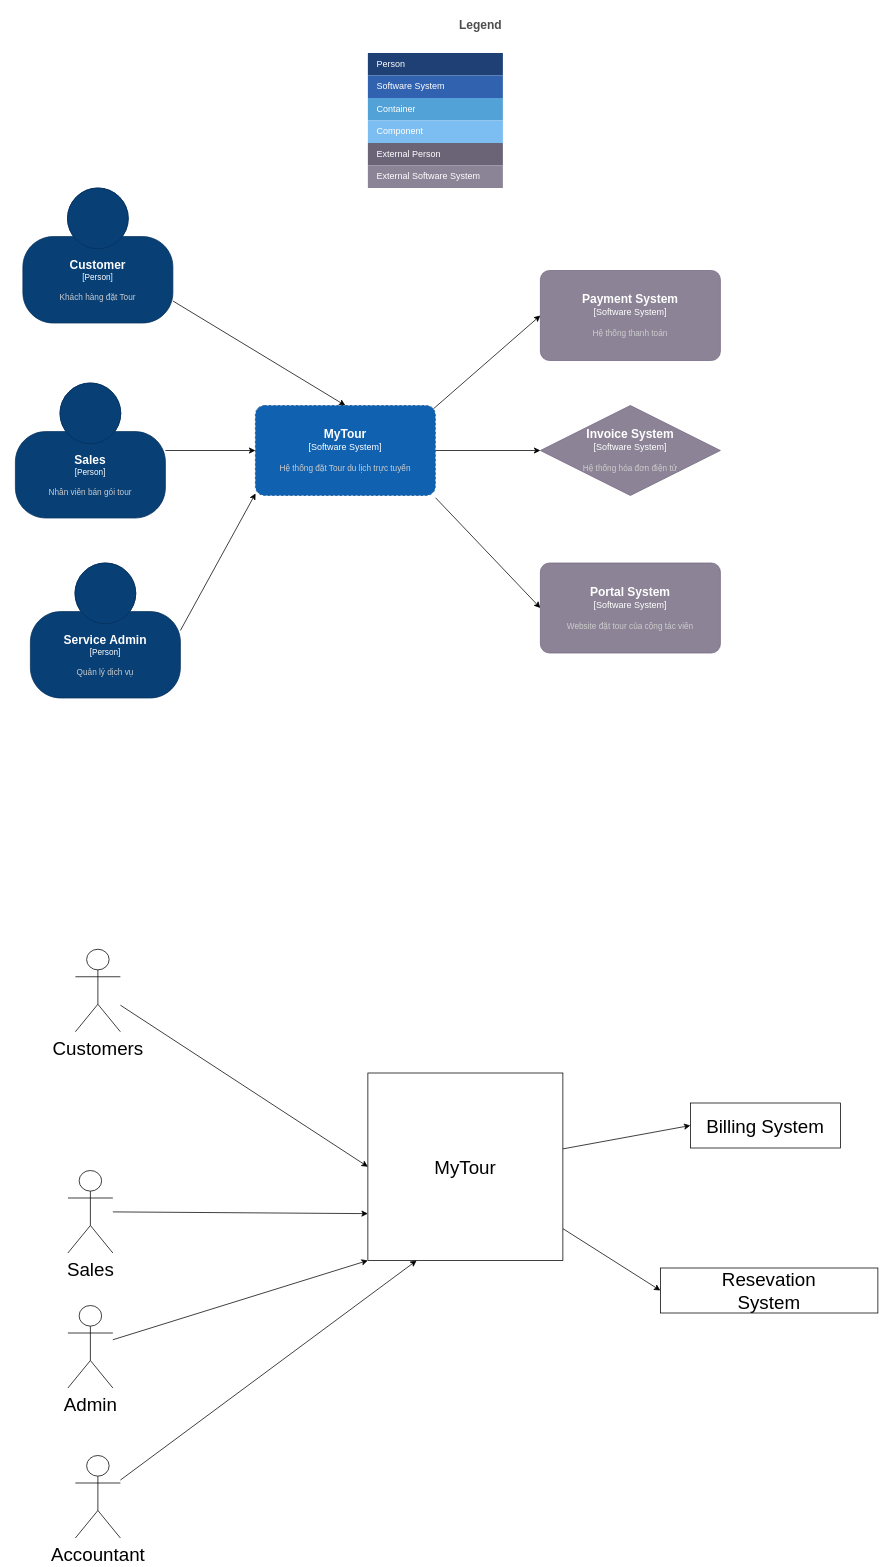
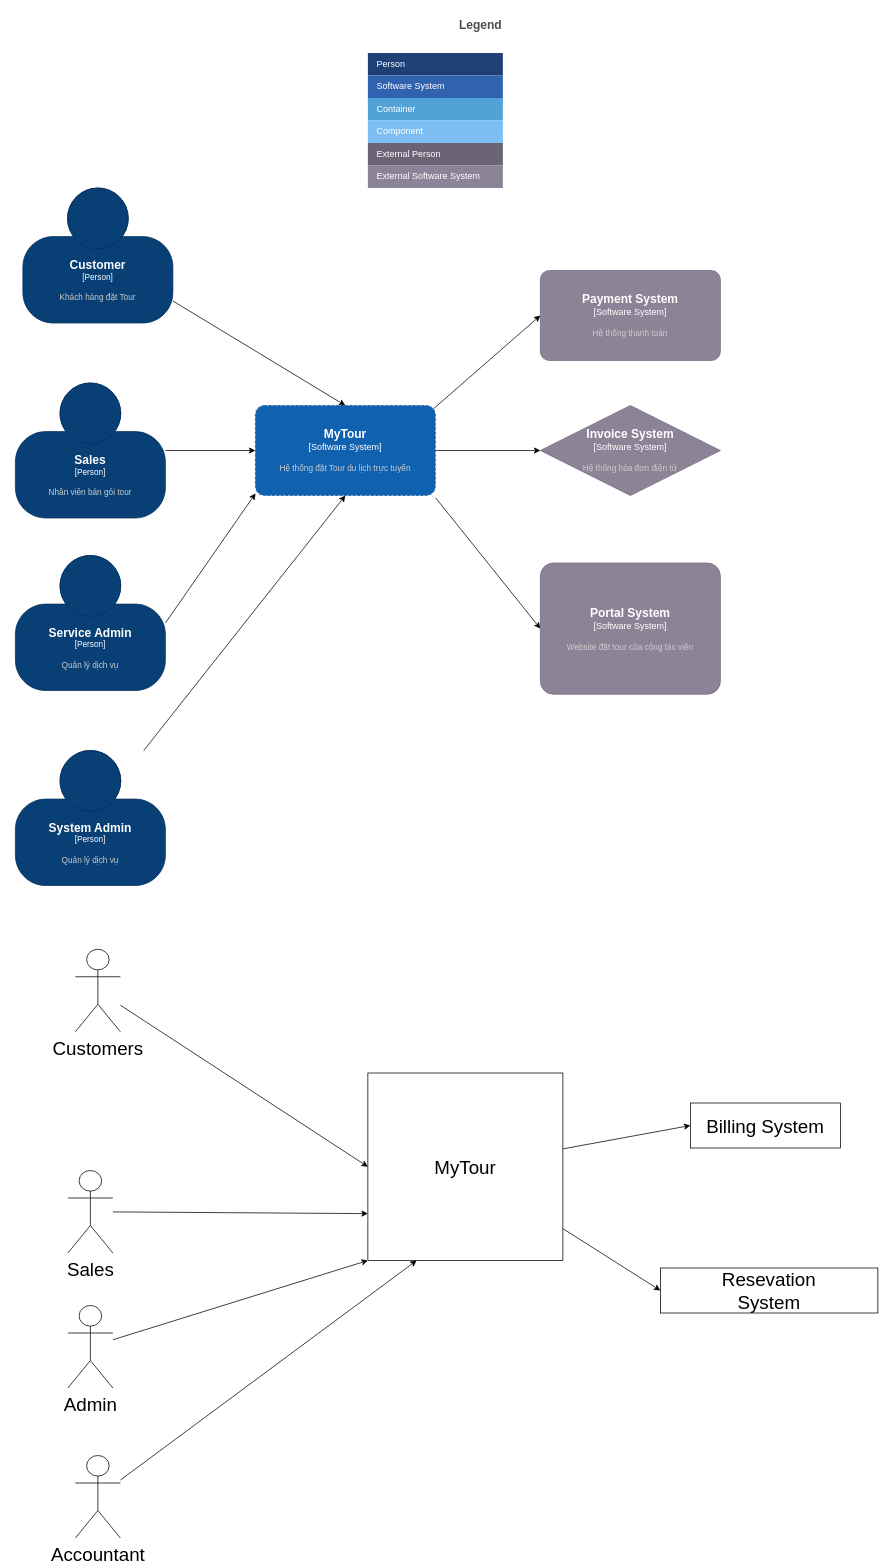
node "Portal System [Software System] Website đặt tour của cộng tác viên": size 180x90 -> 180x131
edge "System Admin [Person] Quản lý dịch vụ" -> "MyTour [Software System] Hệ thống đặt Tour du lịch trực tuyến": added
node "Service Admin [Person] Quản lý dịch vụ": moved (105, 630) -> (90, 623)
node "System Admin [Person] Quản lý dịch vụ": added
